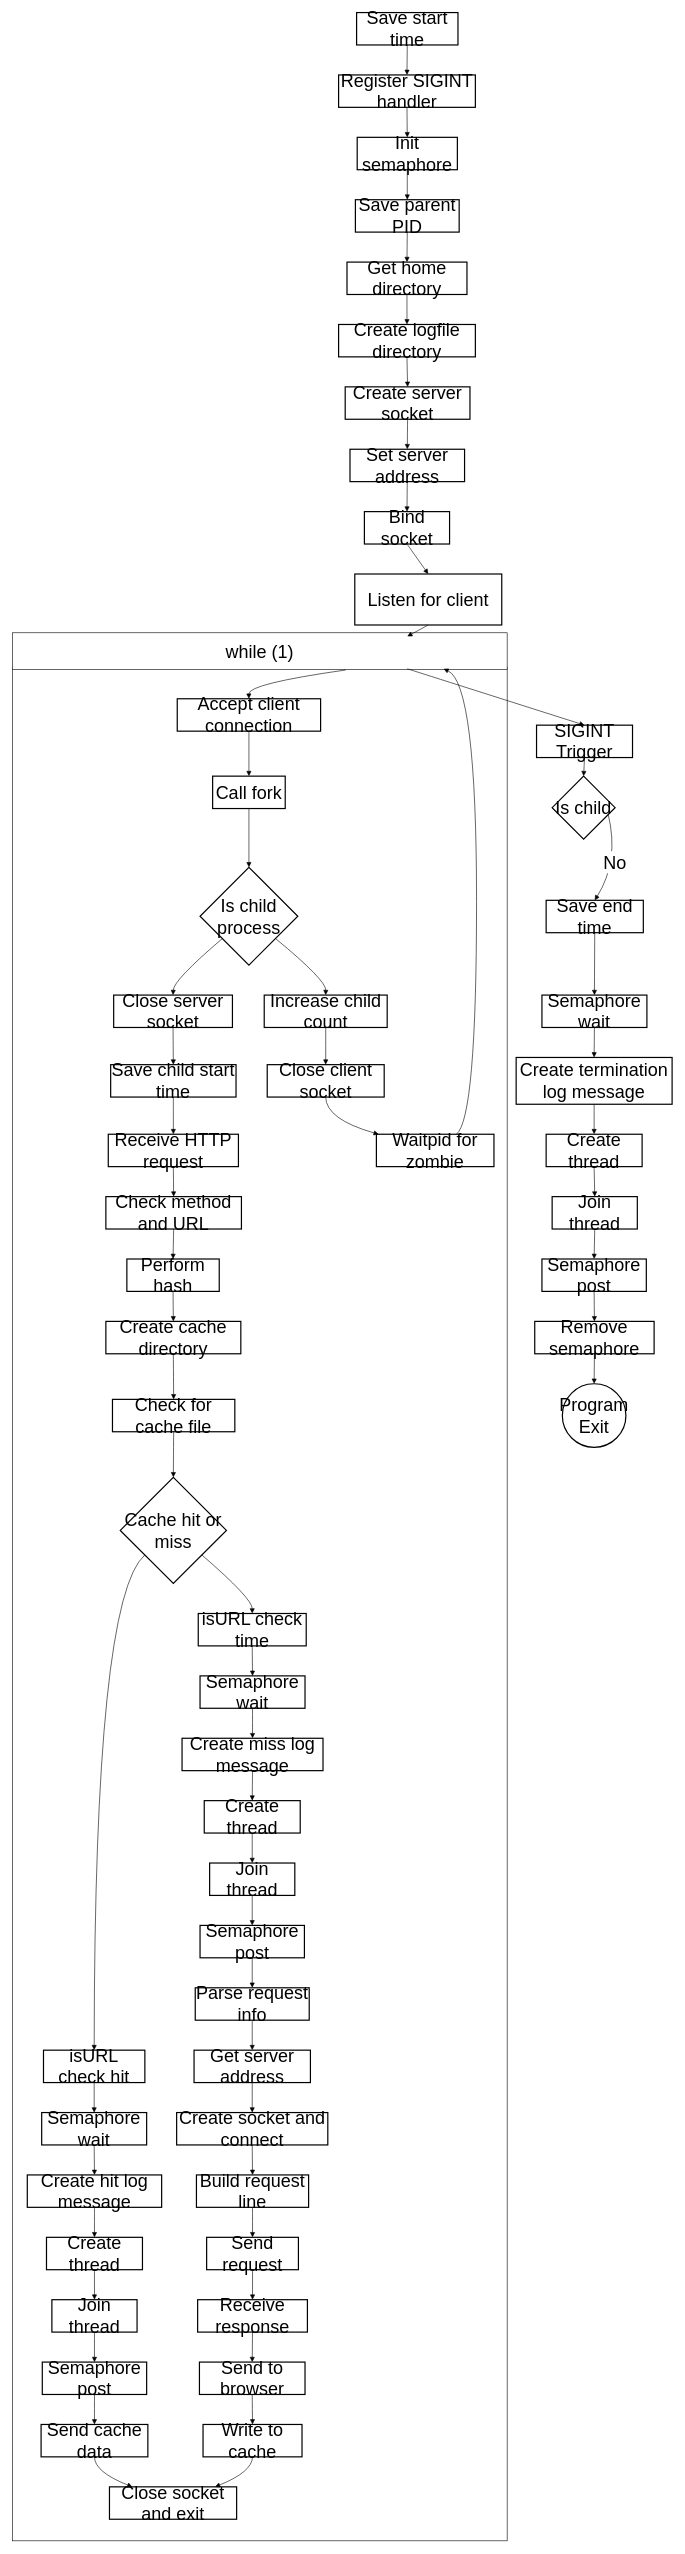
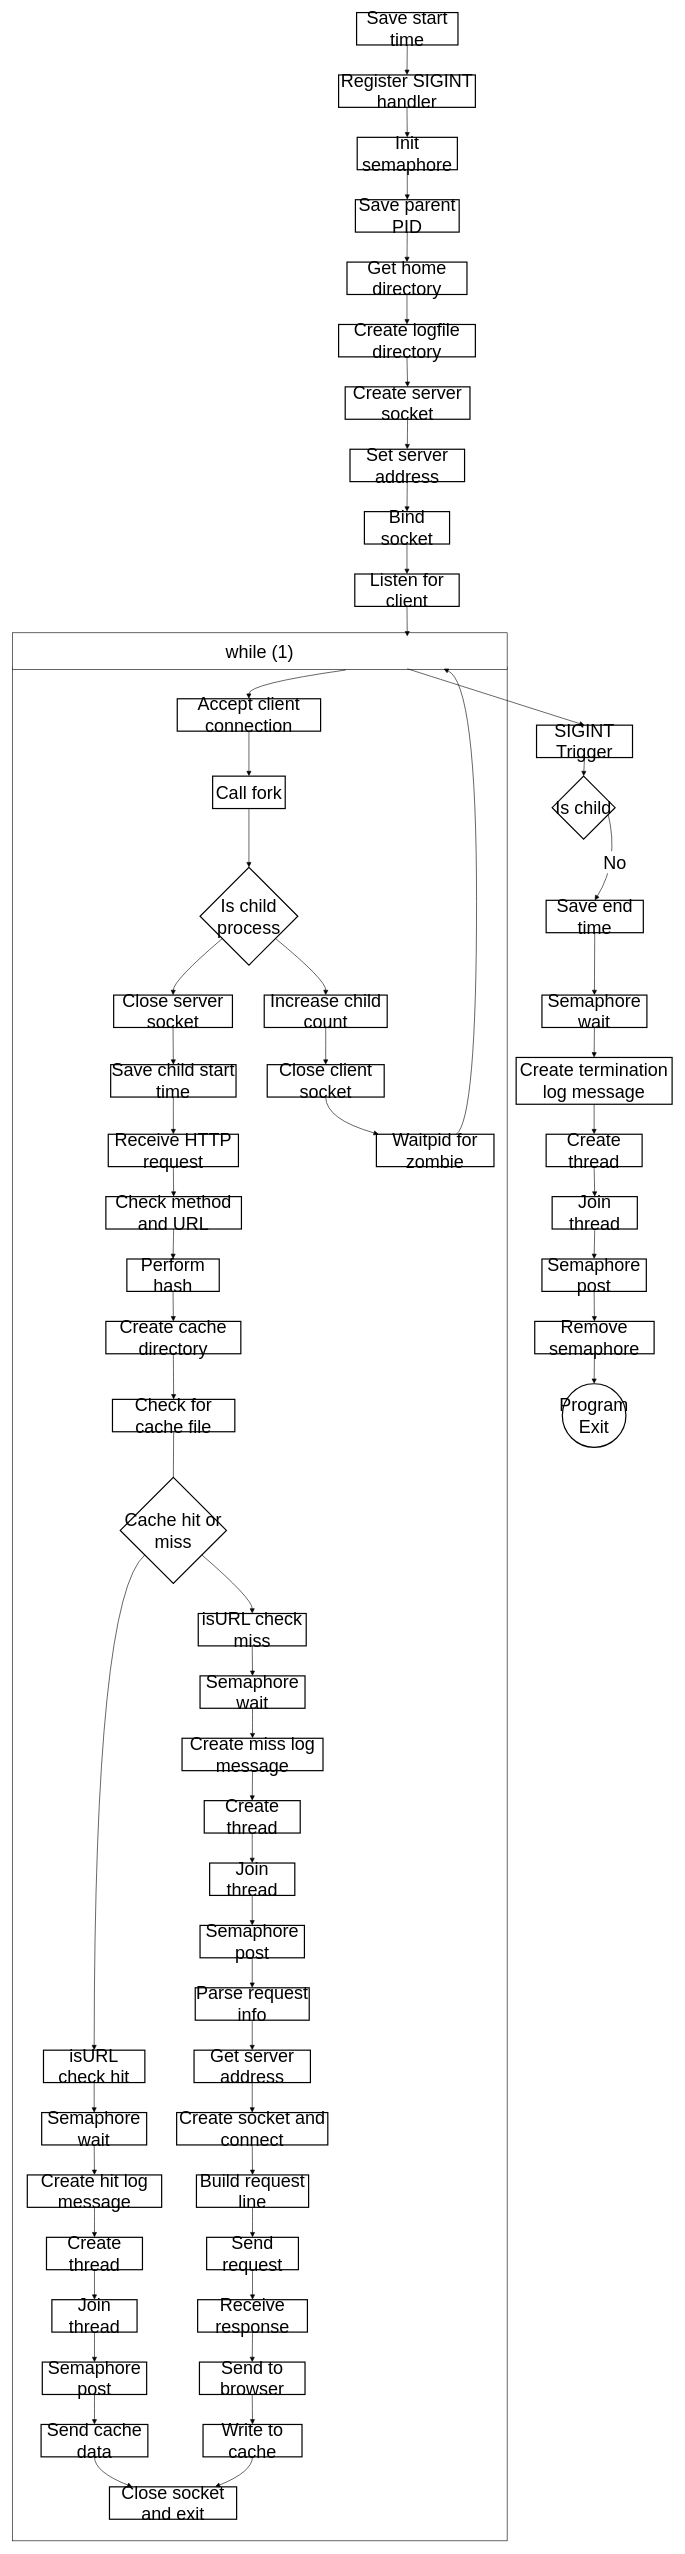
node "Listen for client": size 147x51 -> 104x32
edge "Check for cache file" -> "Cache hit or miss": arrowhead block -> none
node "isURL check time": label "isURL check time" -> "isURL check miss"
